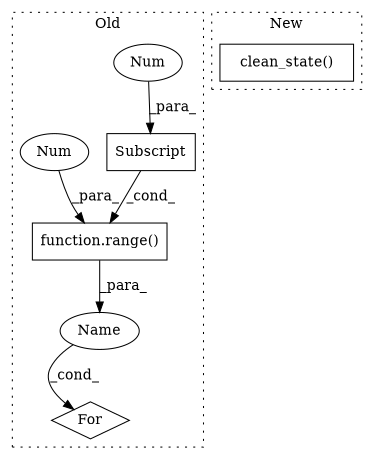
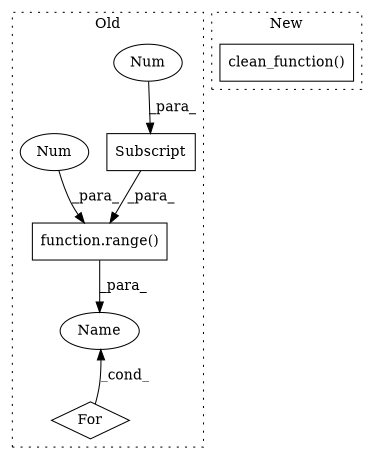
node "clean_state()": label "clean_state()" -> "clean_function()"
edge "Subscript" -> "function.range()": label "_cond_" -> "_para_"
edge "Name" -> "For": reversed
